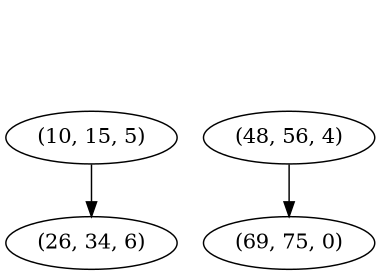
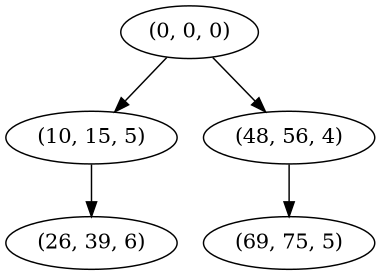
node "(0, 0, 0)": added
node "(26, 34, 6)": label "(26, 34, 6)" -> "(26, 39, 6)"
node "(69, 75, 0)": label "(69, 75, 0)" -> "(69, 75, 5)"
